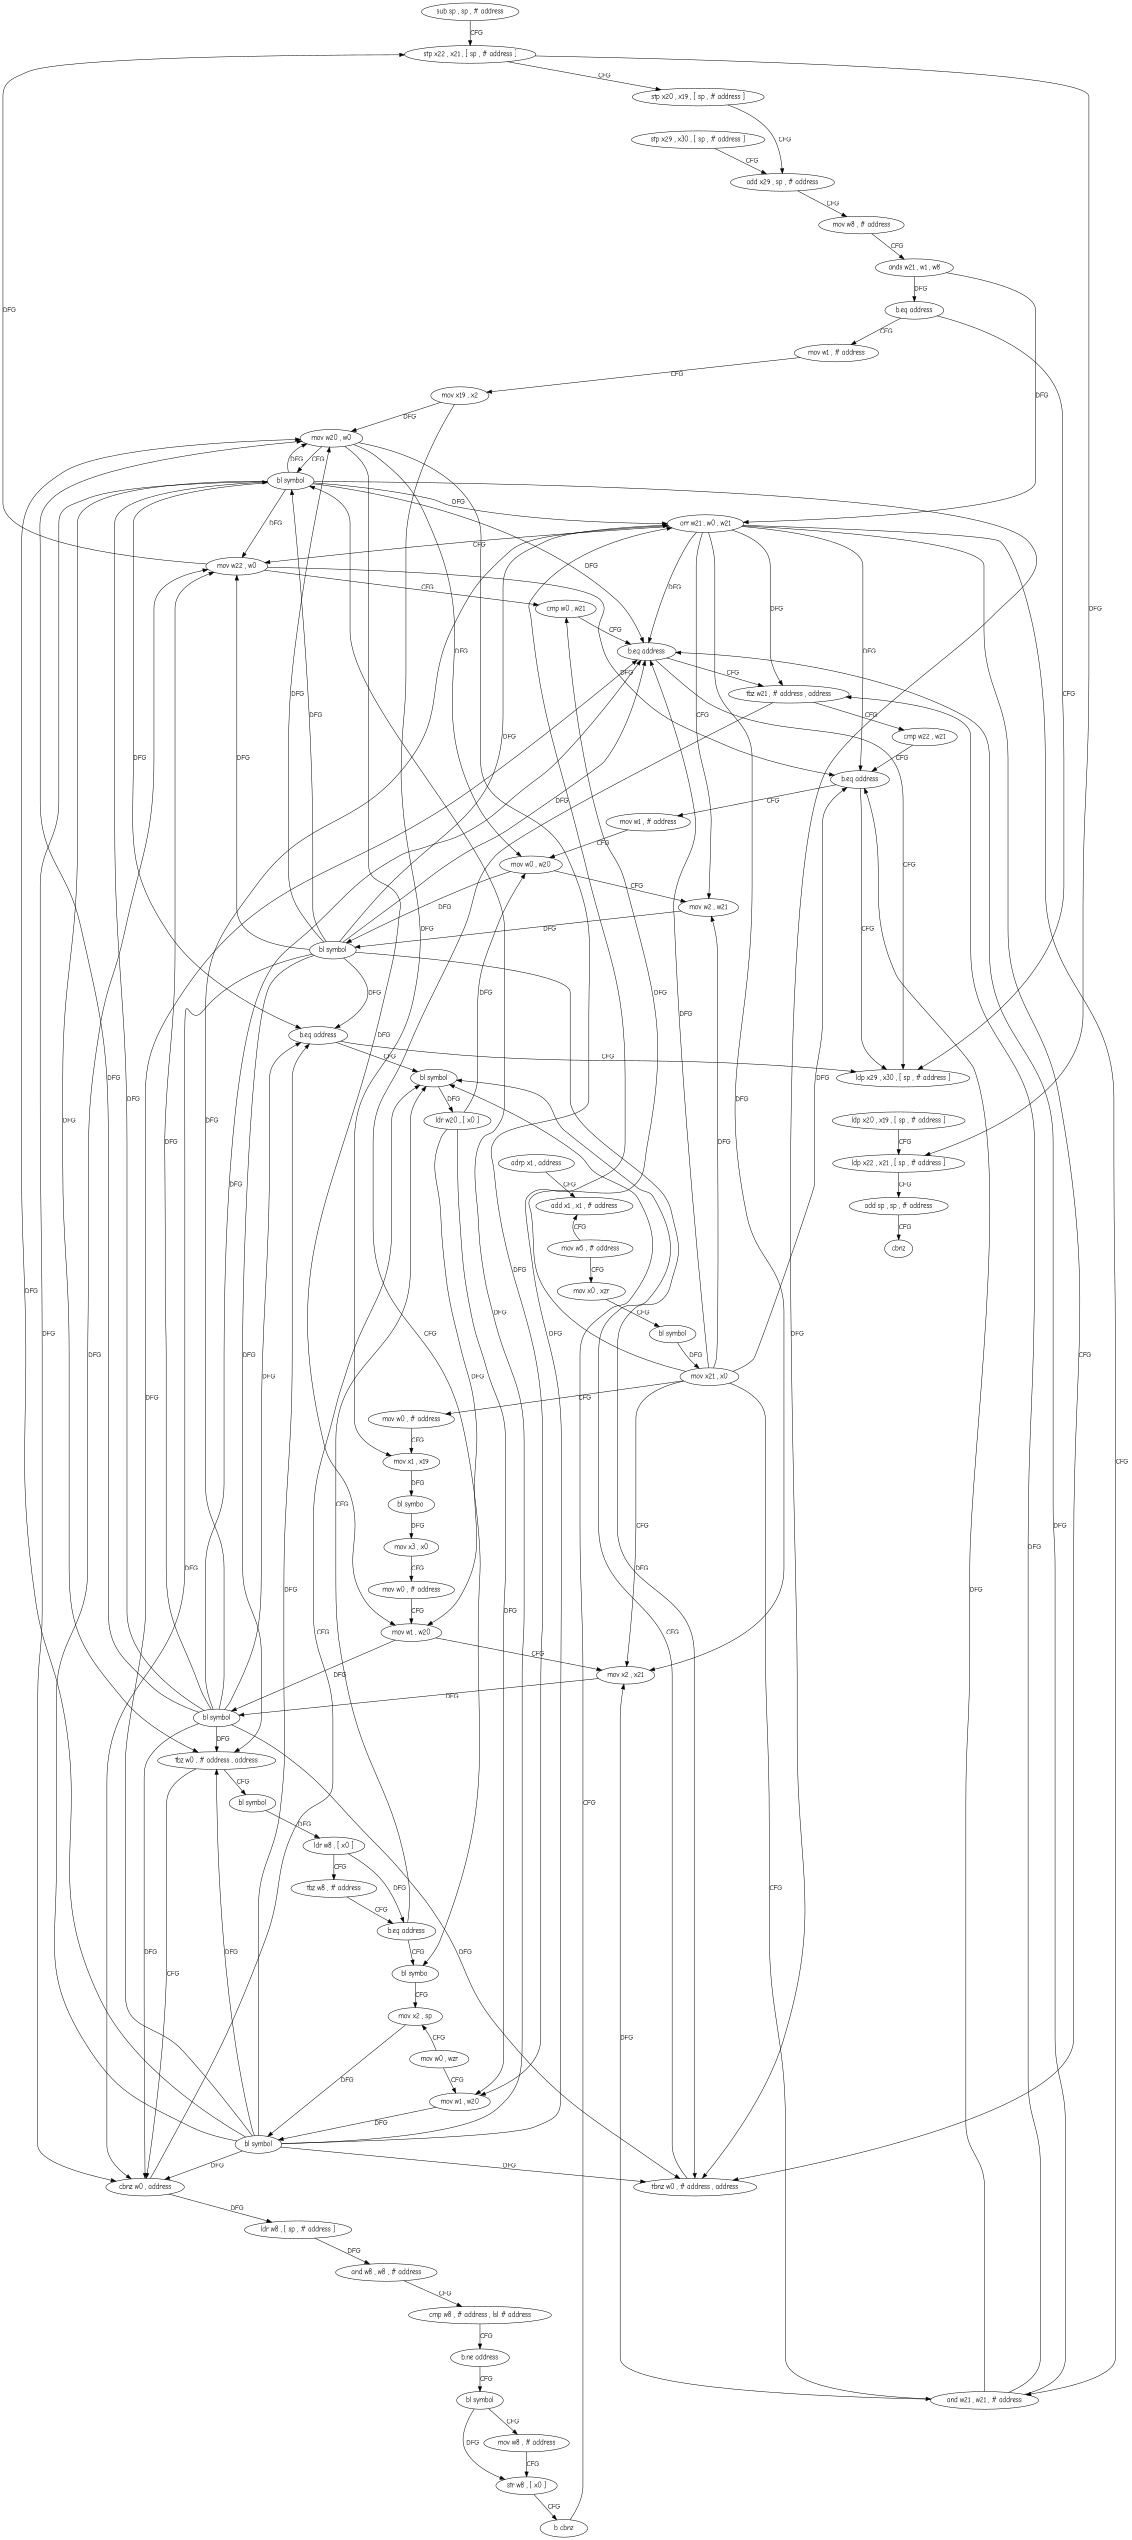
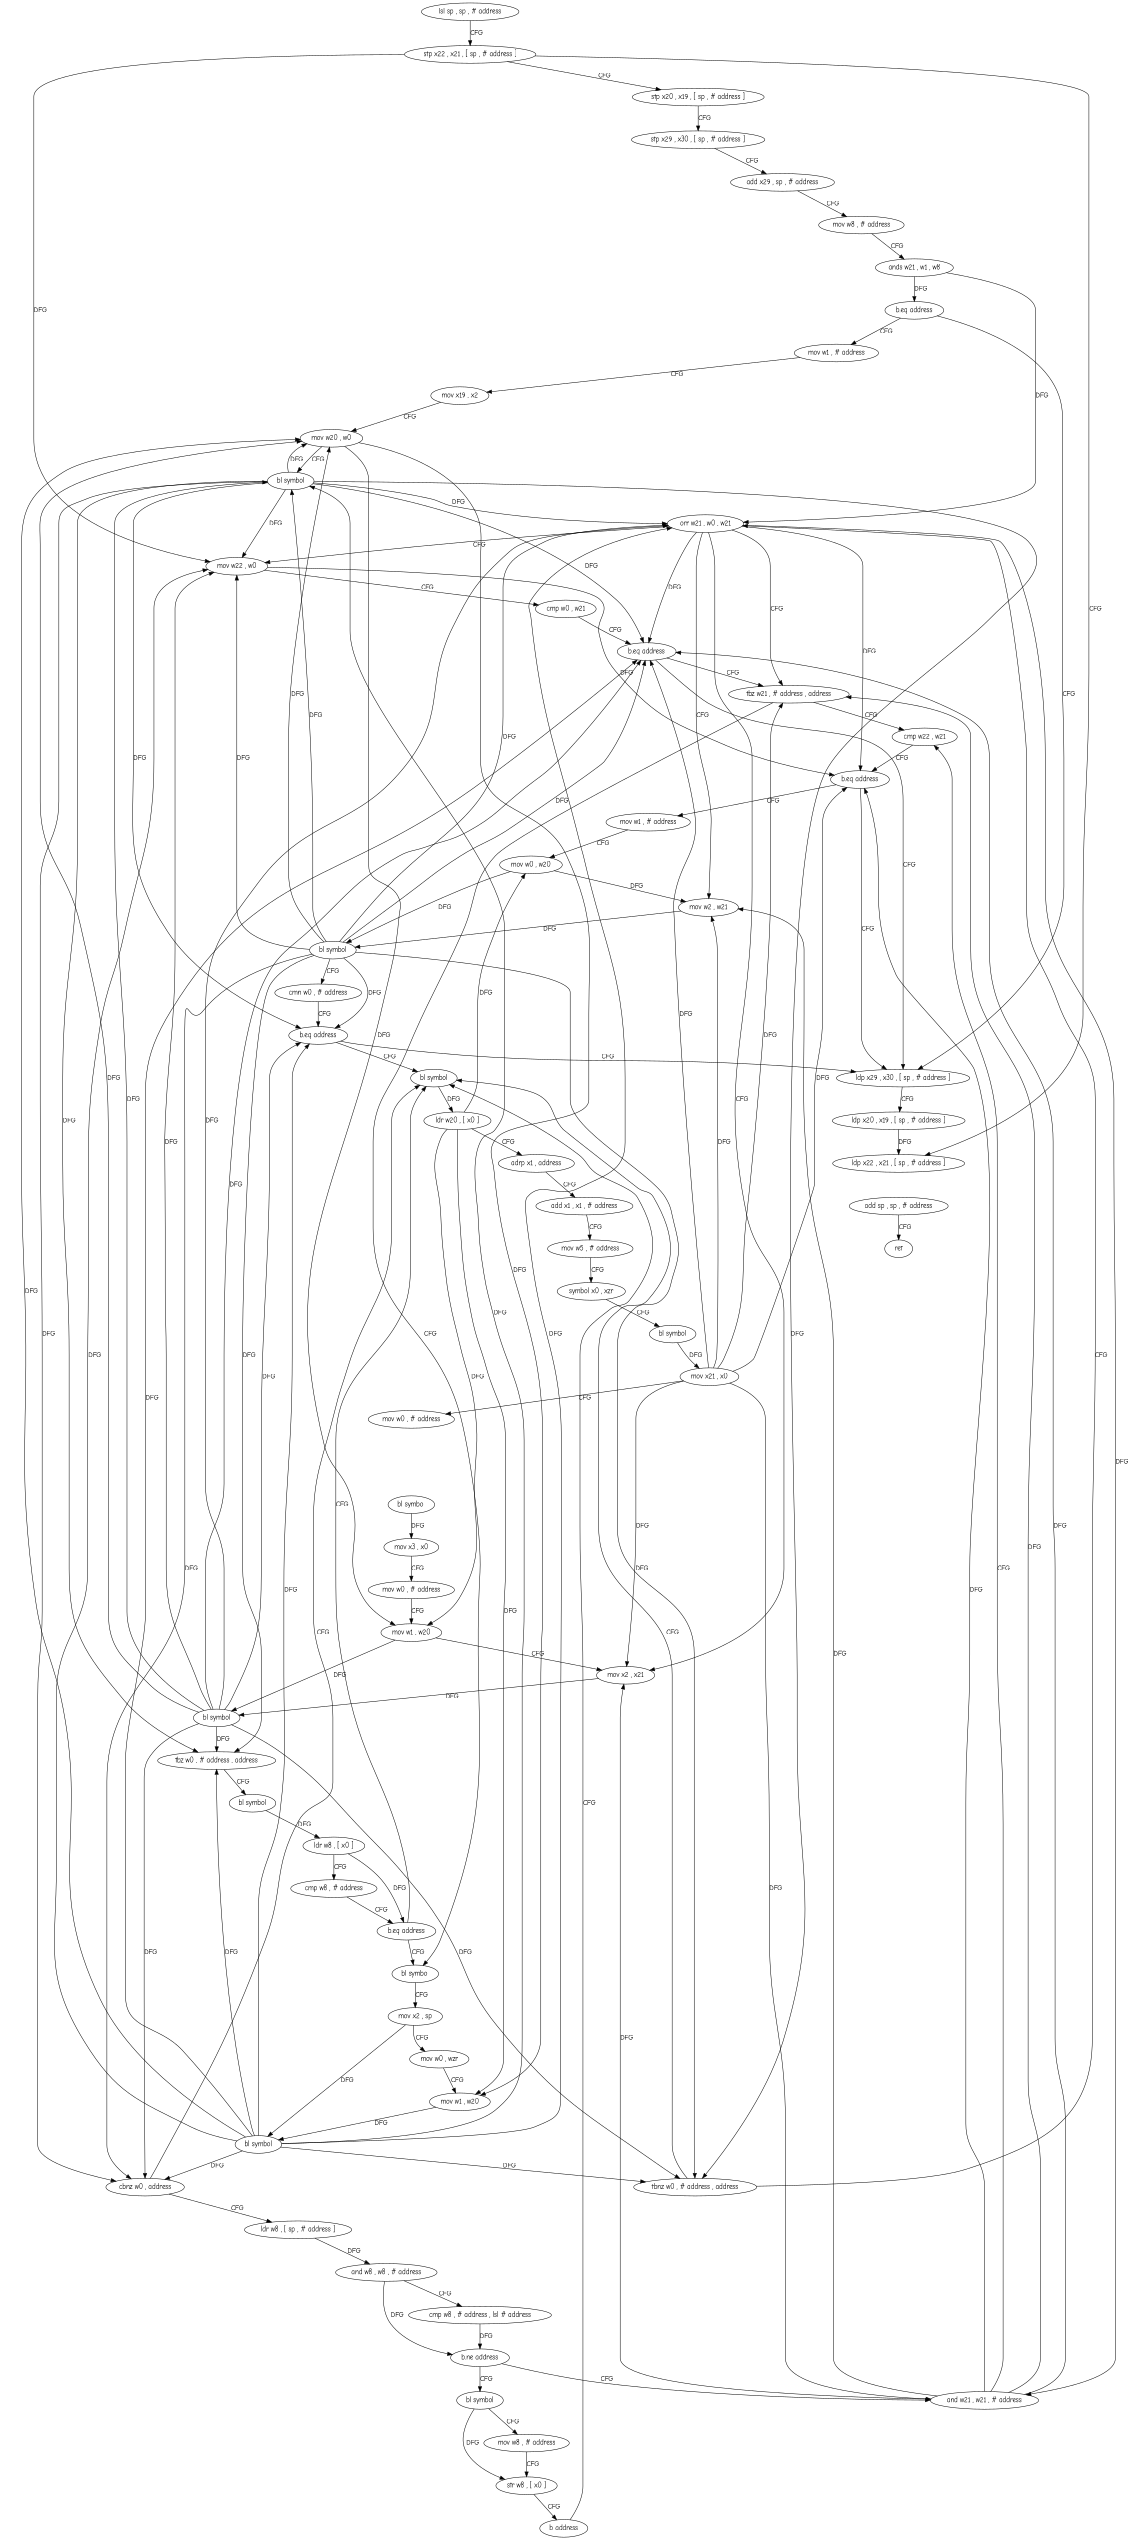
node "sub sp , sp , # address": label "sub sp , sp , # address" -> "lsl sp , sp , # address"
edge "stp x20 , x19 , [ sp , # address ]" -> "add x29 , sp , # address": now "stp x20 , x19 , [ sp , # address ]" -> "stp x29 , x30 , [ sp , # address ]"
edge "mov w22 , w0" -> "stp x22 , x21 , [ sp , # address ]": reversed
edge "mov x19 , x2" -> "mov w20 , w0": label "DFG" -> "CFG"
edge "orr w21 , w0 , w21" -> "tbz w21 , # address , address": label "DFG" -> "CFG"
edge "stp x22 , x21 , [ sp , # address ]" -> "ldp x22 , x21 , [ sp , # address ]": label "DFG" -> "CFG"
edge "mov w20 , w0" -> "mov w0 , w20": removed, label "DFG"
edge "mov w0 , w20" -> "mov w2 , w21": label "CFG" -> "DFG"
node "cmn w0 , # address": added
edge "mov x21 , x0" -> "cmp w0 , w21": now "mov x21 , x0" -> "tbz w21 , # address , address"
edge "ldp x29 , x30 , [ sp , # address ]" -> "ldp x20 , x19 , [ sp , # address ]": added, label "CFG"
edge "orr w21 , w0 , w21" -> "mov x2 , x21": label "DFG" -> "CFG"
edge "ldr w20 , [ x0 ]" -> "adrp x1 , address": added, label "CFG"
edge "ldp x20 , x19 , [ sp , # address ]" -> "ldp x22 , x21 , [ sp , # address ]": label "CFG" -> "DFG"
edge "ldp x22 , x21 , [ sp , # address ]" -> "add sp , sp , # address": removed, label "CFG"
edge "mov w5 , # address" -> "add x1 , x1 , # address": reversed
node "cbnz": label "cbnz" -> "ret"
node "mov x0 , xzr": label "mov x0 , xzr" -> "symbol x0 , xzr"
edge "orr w21 , w0 , w21" -> "tbnz w0 , # address , address": reversed
node "mov x1 , x19": removed
edge "orr w21 , w0 , w21" -> "and w21 , w21 , # address": label "CFG" -> "DFG"
edge "mov x21 , x0" -> "mov x2 , x21": label "CFG" -> "DFG"
edge "and w21 , w21 , # address" -> "cmp w22 , w21": added, label "CFG"
edge "and w21 , w21 , # address" -> "mov w2 , w21": added, label "DFG"
node "tbz w8 , # address": label "tbz w8 , # address" -> "cmp w8 , # address"
edge "mov x21 , x0" -> "and w21 , w21 , # address": label "CFG" -> "DFG"
edge "tbz w0 , # address , address" -> "cbnz w0 , address": removed, label "CFG"
edge "mov w0 , wzr" -> "mov x2 , sp": reversed
edge "cbnz w0 , address" -> "ldr w8 , [ sp , # address ]": label "DFG" -> "CFG"
edge "and w8 , w8 , # address" -> "b.ne address": added, label "DFG"
edge "cmp w8 , # address , lsl # address" -> "b.ne address": label "CFG" -> "DFG"
edge "b.ne address" -> "and w21 , w21 , # address": added, label "CFG"
node "b cbnz": label "b cbnz" -> "b address"
